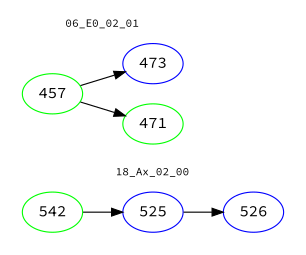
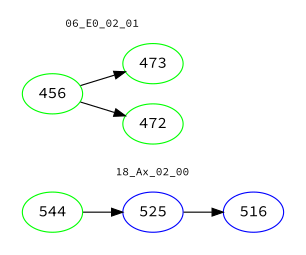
node "473": color blue -> green
node "457": label "457" -> "456"
node "471": label "471" -> "472"
node "542": label "542" -> "544"
node "526": label "526" -> "516"
